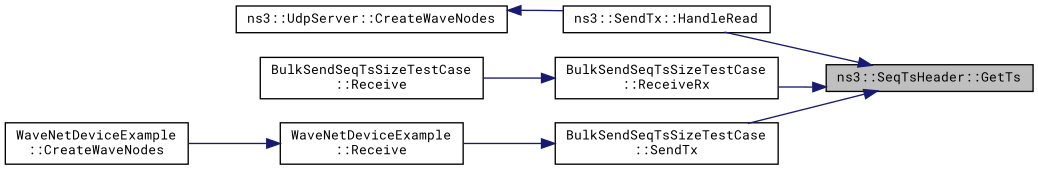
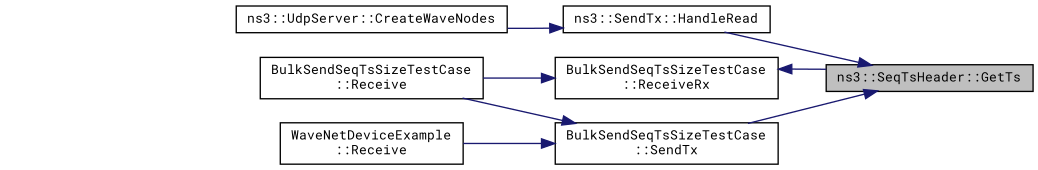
edge "ns3::SendTx::HandleRead" -> "ns3::UdpServer::CreateWaveNodes": reversed
edge "BulkSendSeqTsSizeTestCase ::ReceiveRx" -> "ns3::SeqTsHeader::GetTs": reversed
edge "BulkSendSeqTsSizeTestCase ::Receive" -> "BulkSendSeqTsSizeTestCase ::SendTx": added
node "WaveNetDeviceExample ::CreateWaveNodes": removed
